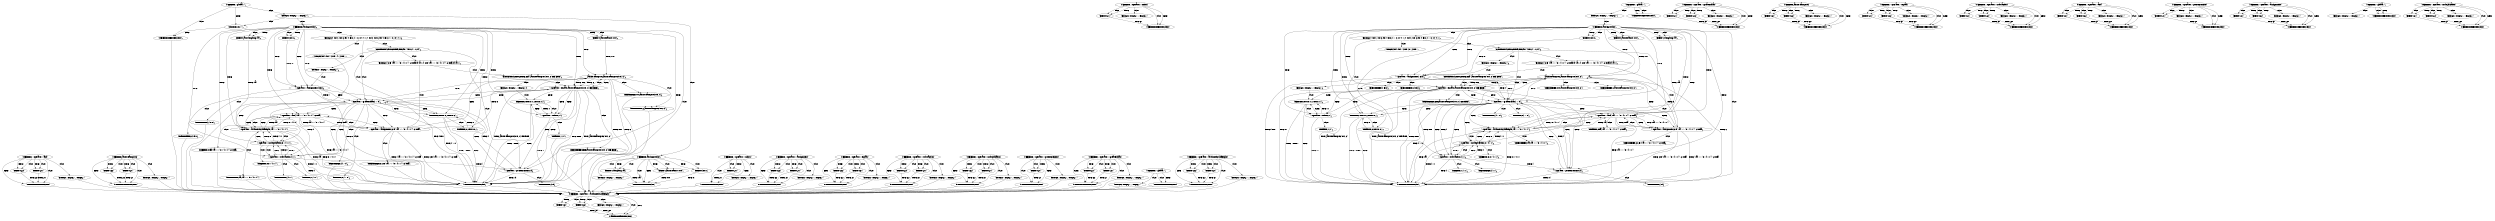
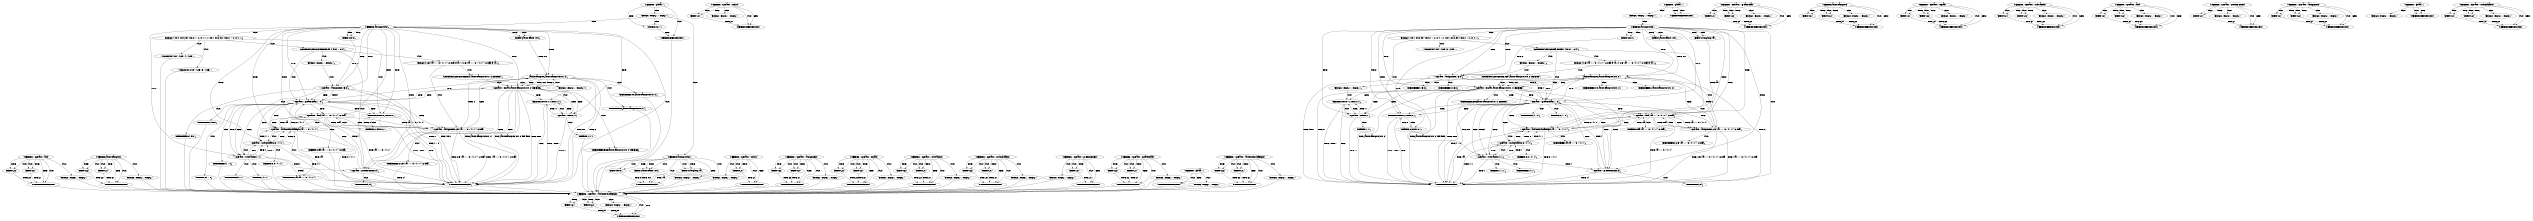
node "(PARAM,jas_ulonglong val)": removed
node "<(LOCAL,int c: int)<SUB>5</SUB>>": added
